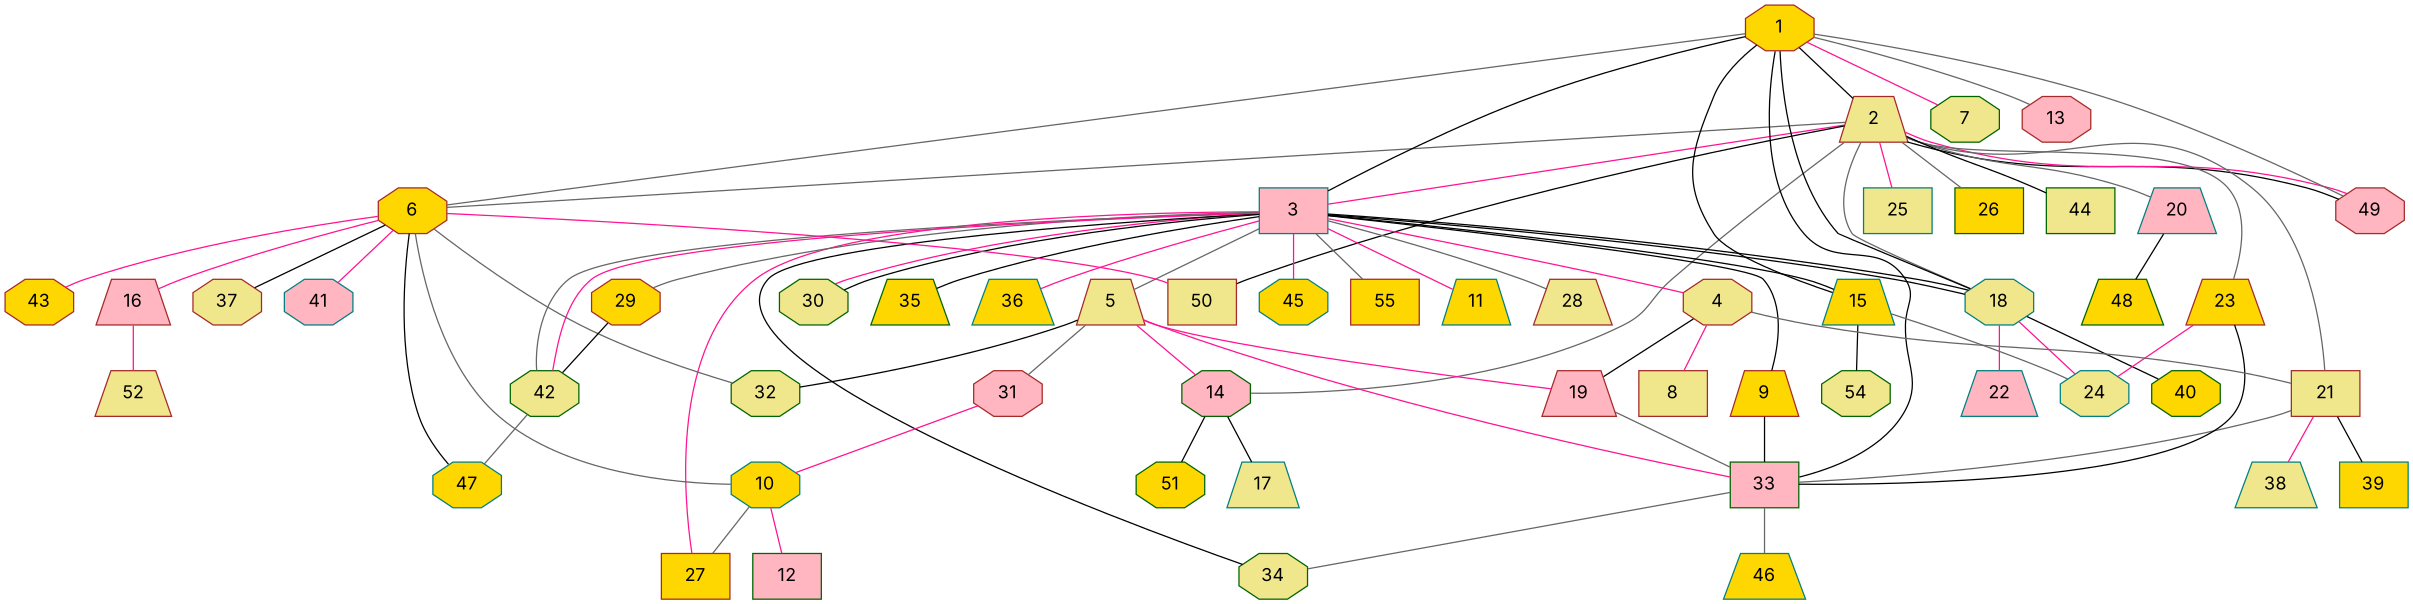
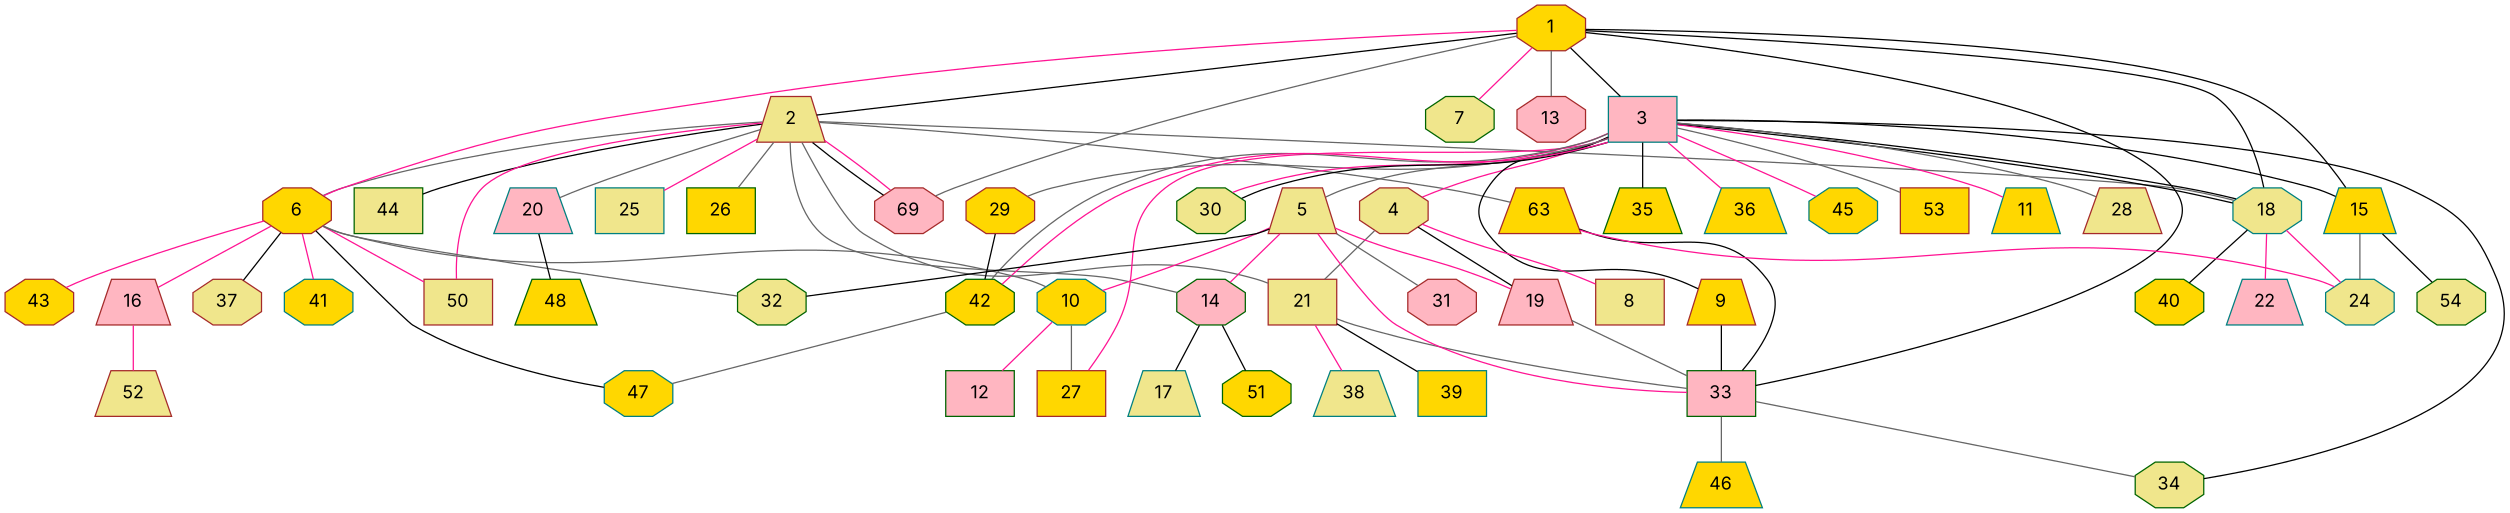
edge "1" -- "6": color gray40 -> deeppink
edge "2" -- "3": removed
edge "2" -- "50": color black -> deeppink
node "49": label "49" -> "69"
node "41": fillcolor lightpink -> gold
node "55": label "55" -> "53"
node "23": label "23" -> "63"
node "42": fillcolor khaki -> gold
edge "31" -- "10": now "5" -- "10"
